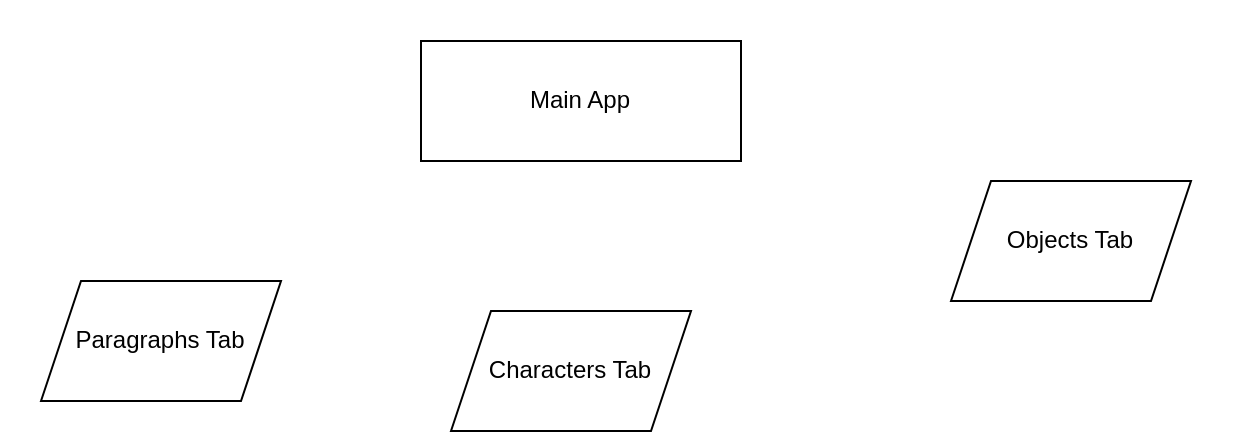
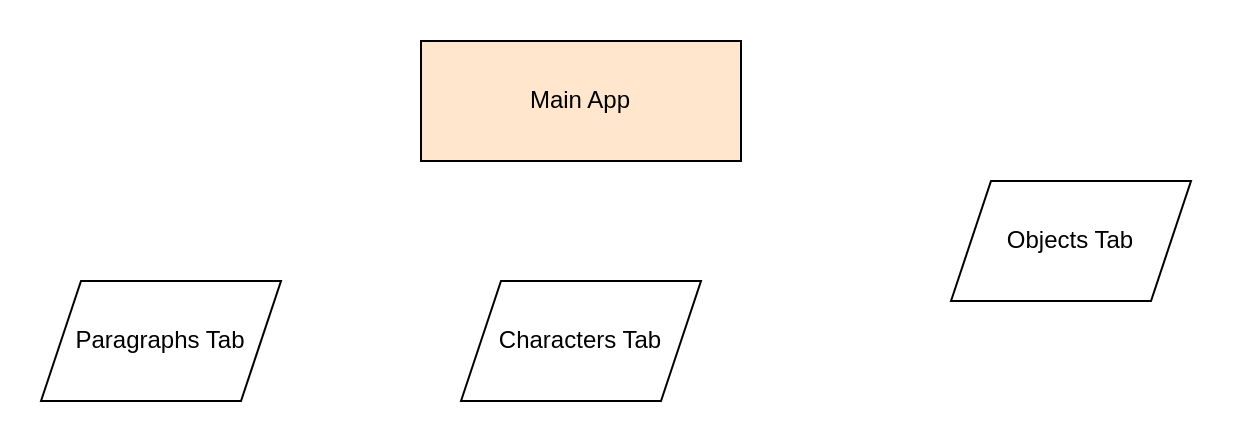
node "Main App": fillcolor #ffffff -> #ffe6cc
node "Characters Tab": moved (571, 371) -> (581, 341)
